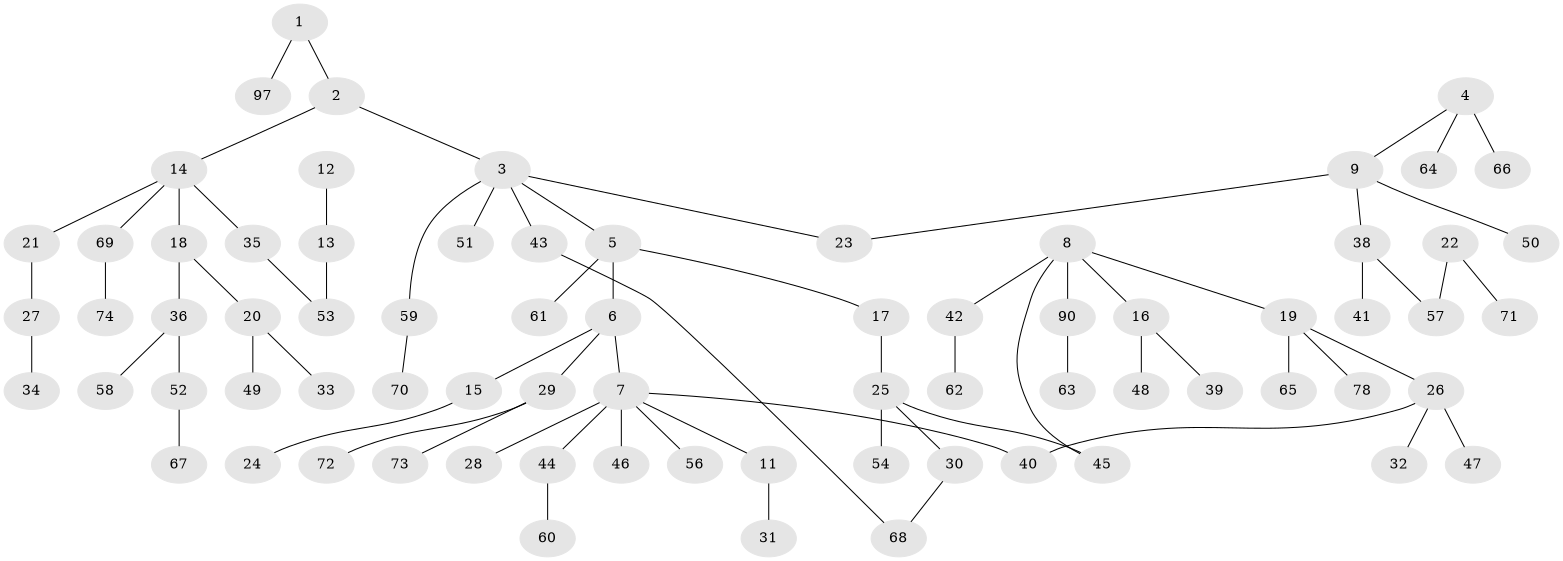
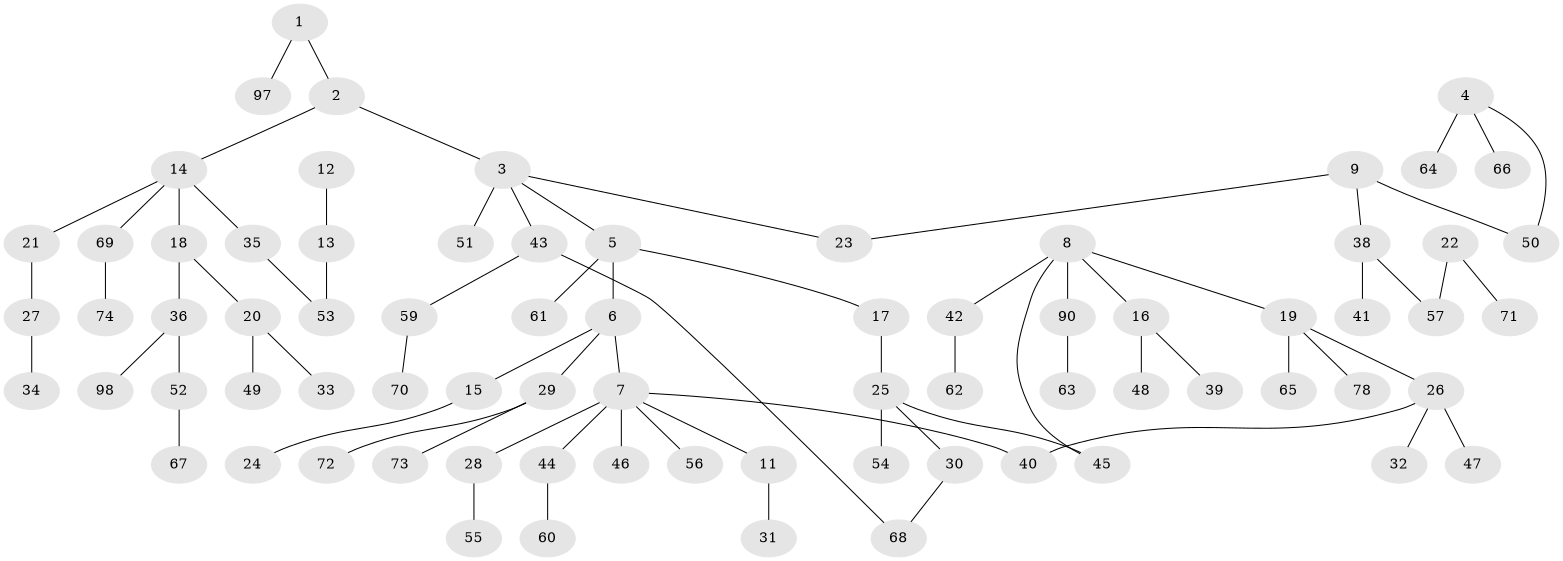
edge "4" -- "9": now "4" -- "50"
edge "3" -- "59": now "43" -- "59"
node "58": label "58" -> "98"
node "55": added
